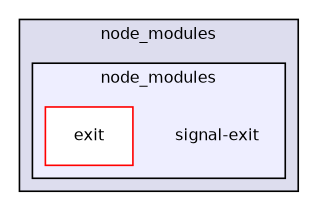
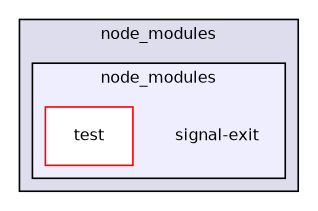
node "exit": label "exit" -> "test"
